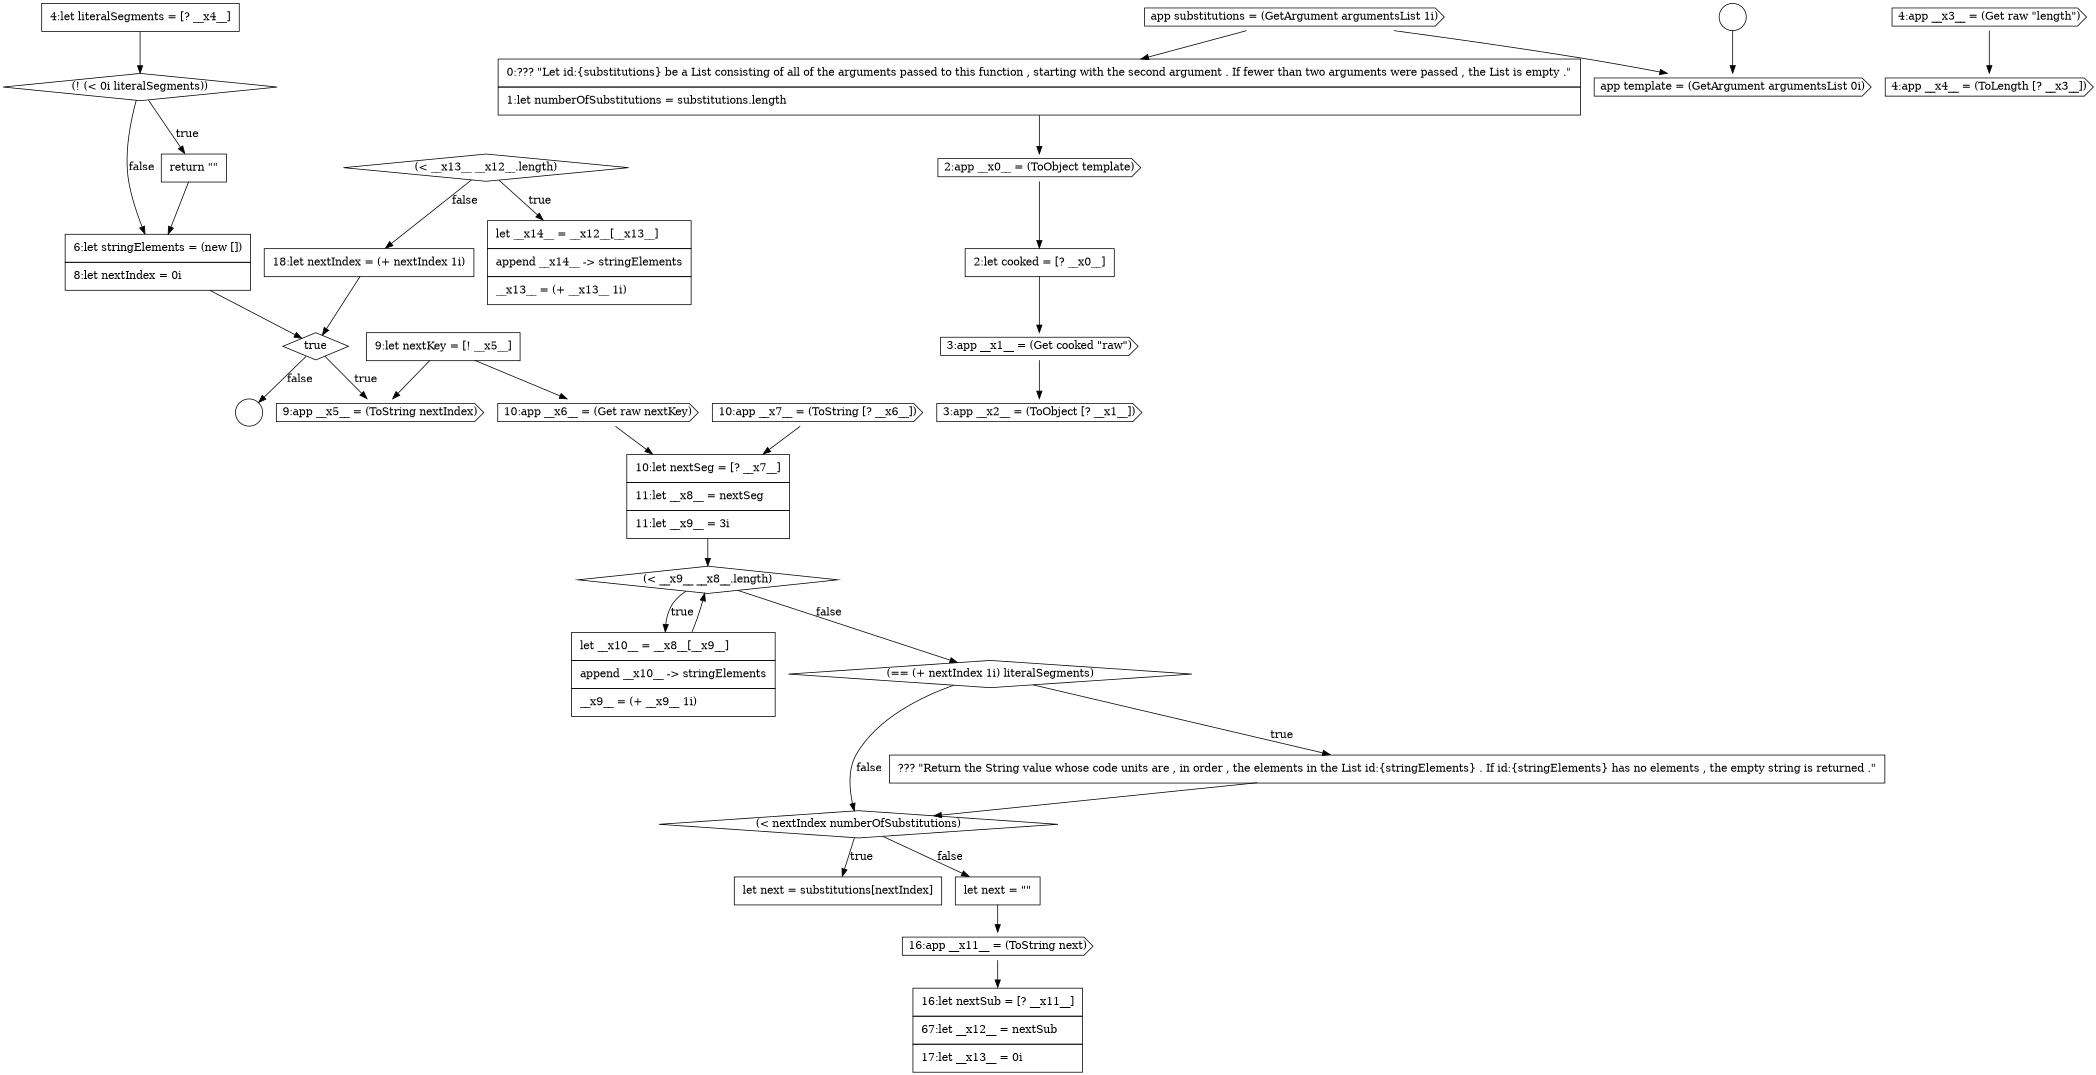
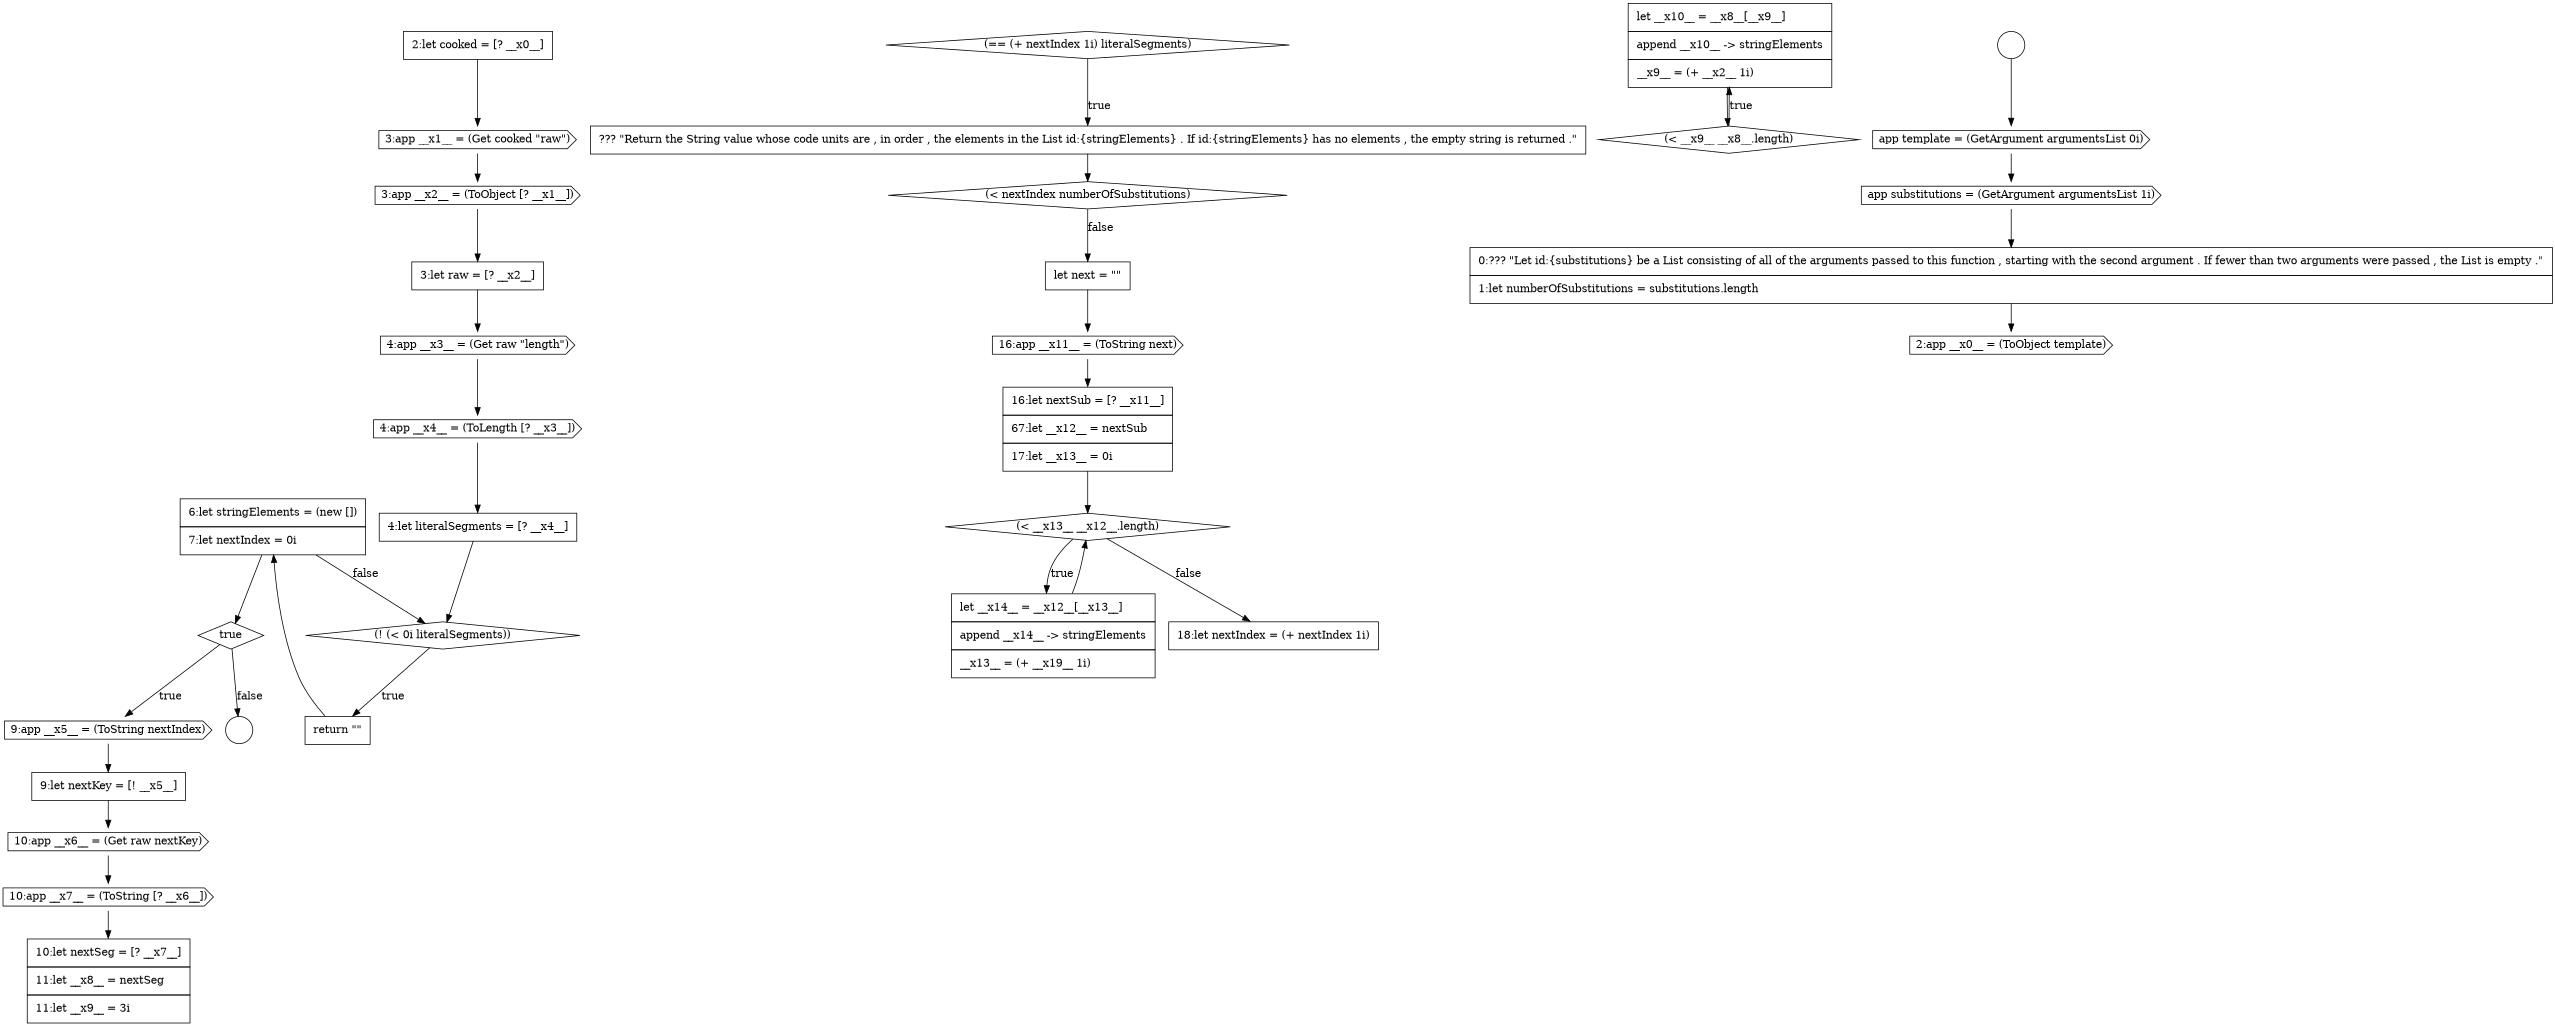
edge "app substitutions = (GetArgument argumentsList 1i)" -> "app template = (GetArgument argumentsList 0i)": reversed
edge "(! (< 0i literalSegments))" -> "6:let stringElements = (new [])": reversed
edge "2:app __x0__ = (ToObject template)" -> "2:let cooked = [? __x0__]": removed
node "6:let stringElements = (new [])": text "8:let nextIndex = 0i" -> "7:let nextIndex = 0i"
node "3:let raw = [? __x2__]": added
node "let __x14__ = __x12__[__x13__]": text "__x13__ = (+ __x13__ 1i)" -> "__x13__ = (+ __x19__ 1i)"
edge "18:let nextIndex = (+ nextIndex 1i)" -> "true": removed
edge "9:let nextKey = [! __x5__]" -> "9:app __x5__ = (ToString nextIndex)": reversed
edge "10:app __x6__ = (Get raw nextKey)" -> "10:let nextSeg = [? __x7__]": now "10:app __x6__ = (Get raw nextKey)" -> "10:app __x7__ = (ToString [? __x6__])"
edge "4:app __x4__ = (ToLength [? __x3__])" -> "4:let literalSegments = [? __x4__]": added
edge "16:let nextSub = [? __x11__]" -> "(< __x13__ __x12__.length)": added
edge "10:let nextSeg = [? __x7__]" -> "(< __x9__ __x8__.length)": removed
edge "let __x14__ = __x12__[__x13__]" -> "(< __x13__ __x12__.length)": added
edge "(< __x9__ __x8__.length)" -> "(== (+ nextIndex 1i) literalSegments)": removed, label "false"
node "let __x10__ = __x8__[__x9__]": text "__x9__ = (+ __x9__ 1i)" -> "__x9__ = (+ __x2__ 1i)"
edge "(== (+ nextIndex 1i) literalSegments)" -> "(< nextIndex numberOfSubstitutions)": removed, label "false"
node "let next = substitutions[nextIndex]": removed
